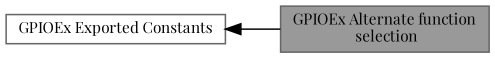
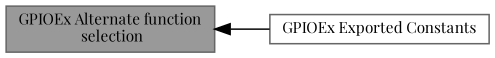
edge "GPIOEx Alternate function selection" -> "GPIOEx Exported Constants": reversed
